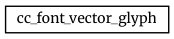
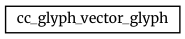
node "cc_font_vector_glyph": label "cc_font_vector_glyph" -> "cc_glyph_vector_glyph"
